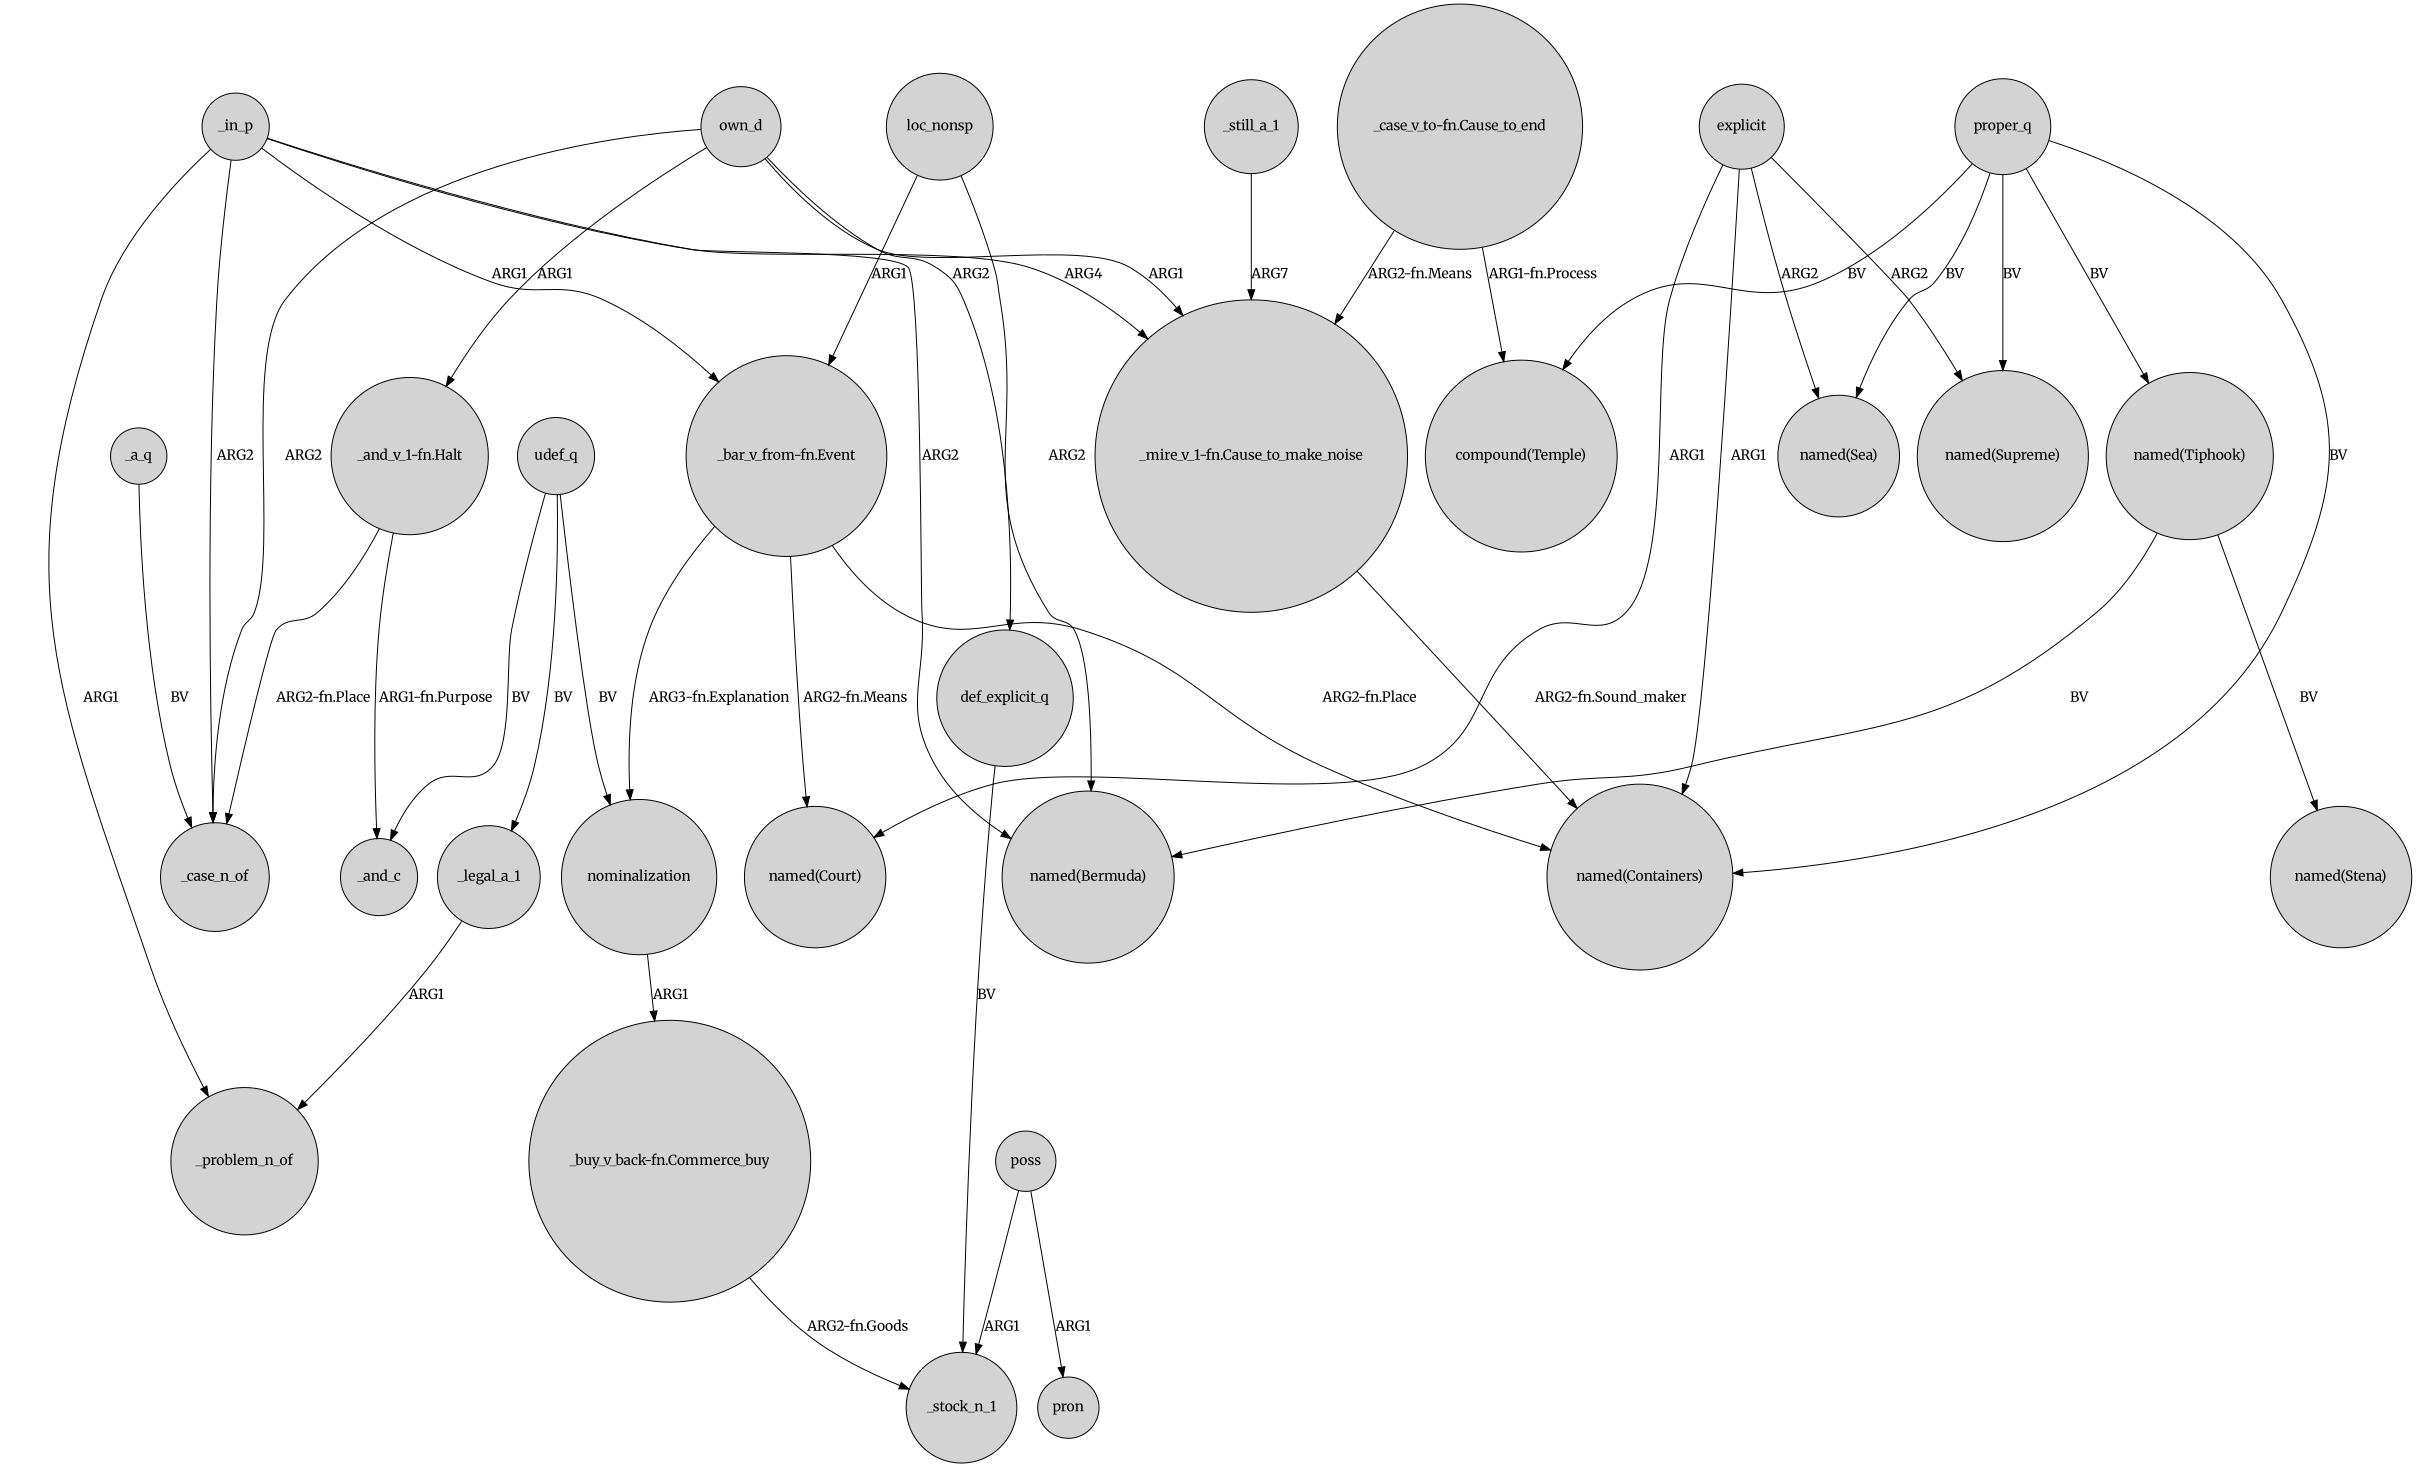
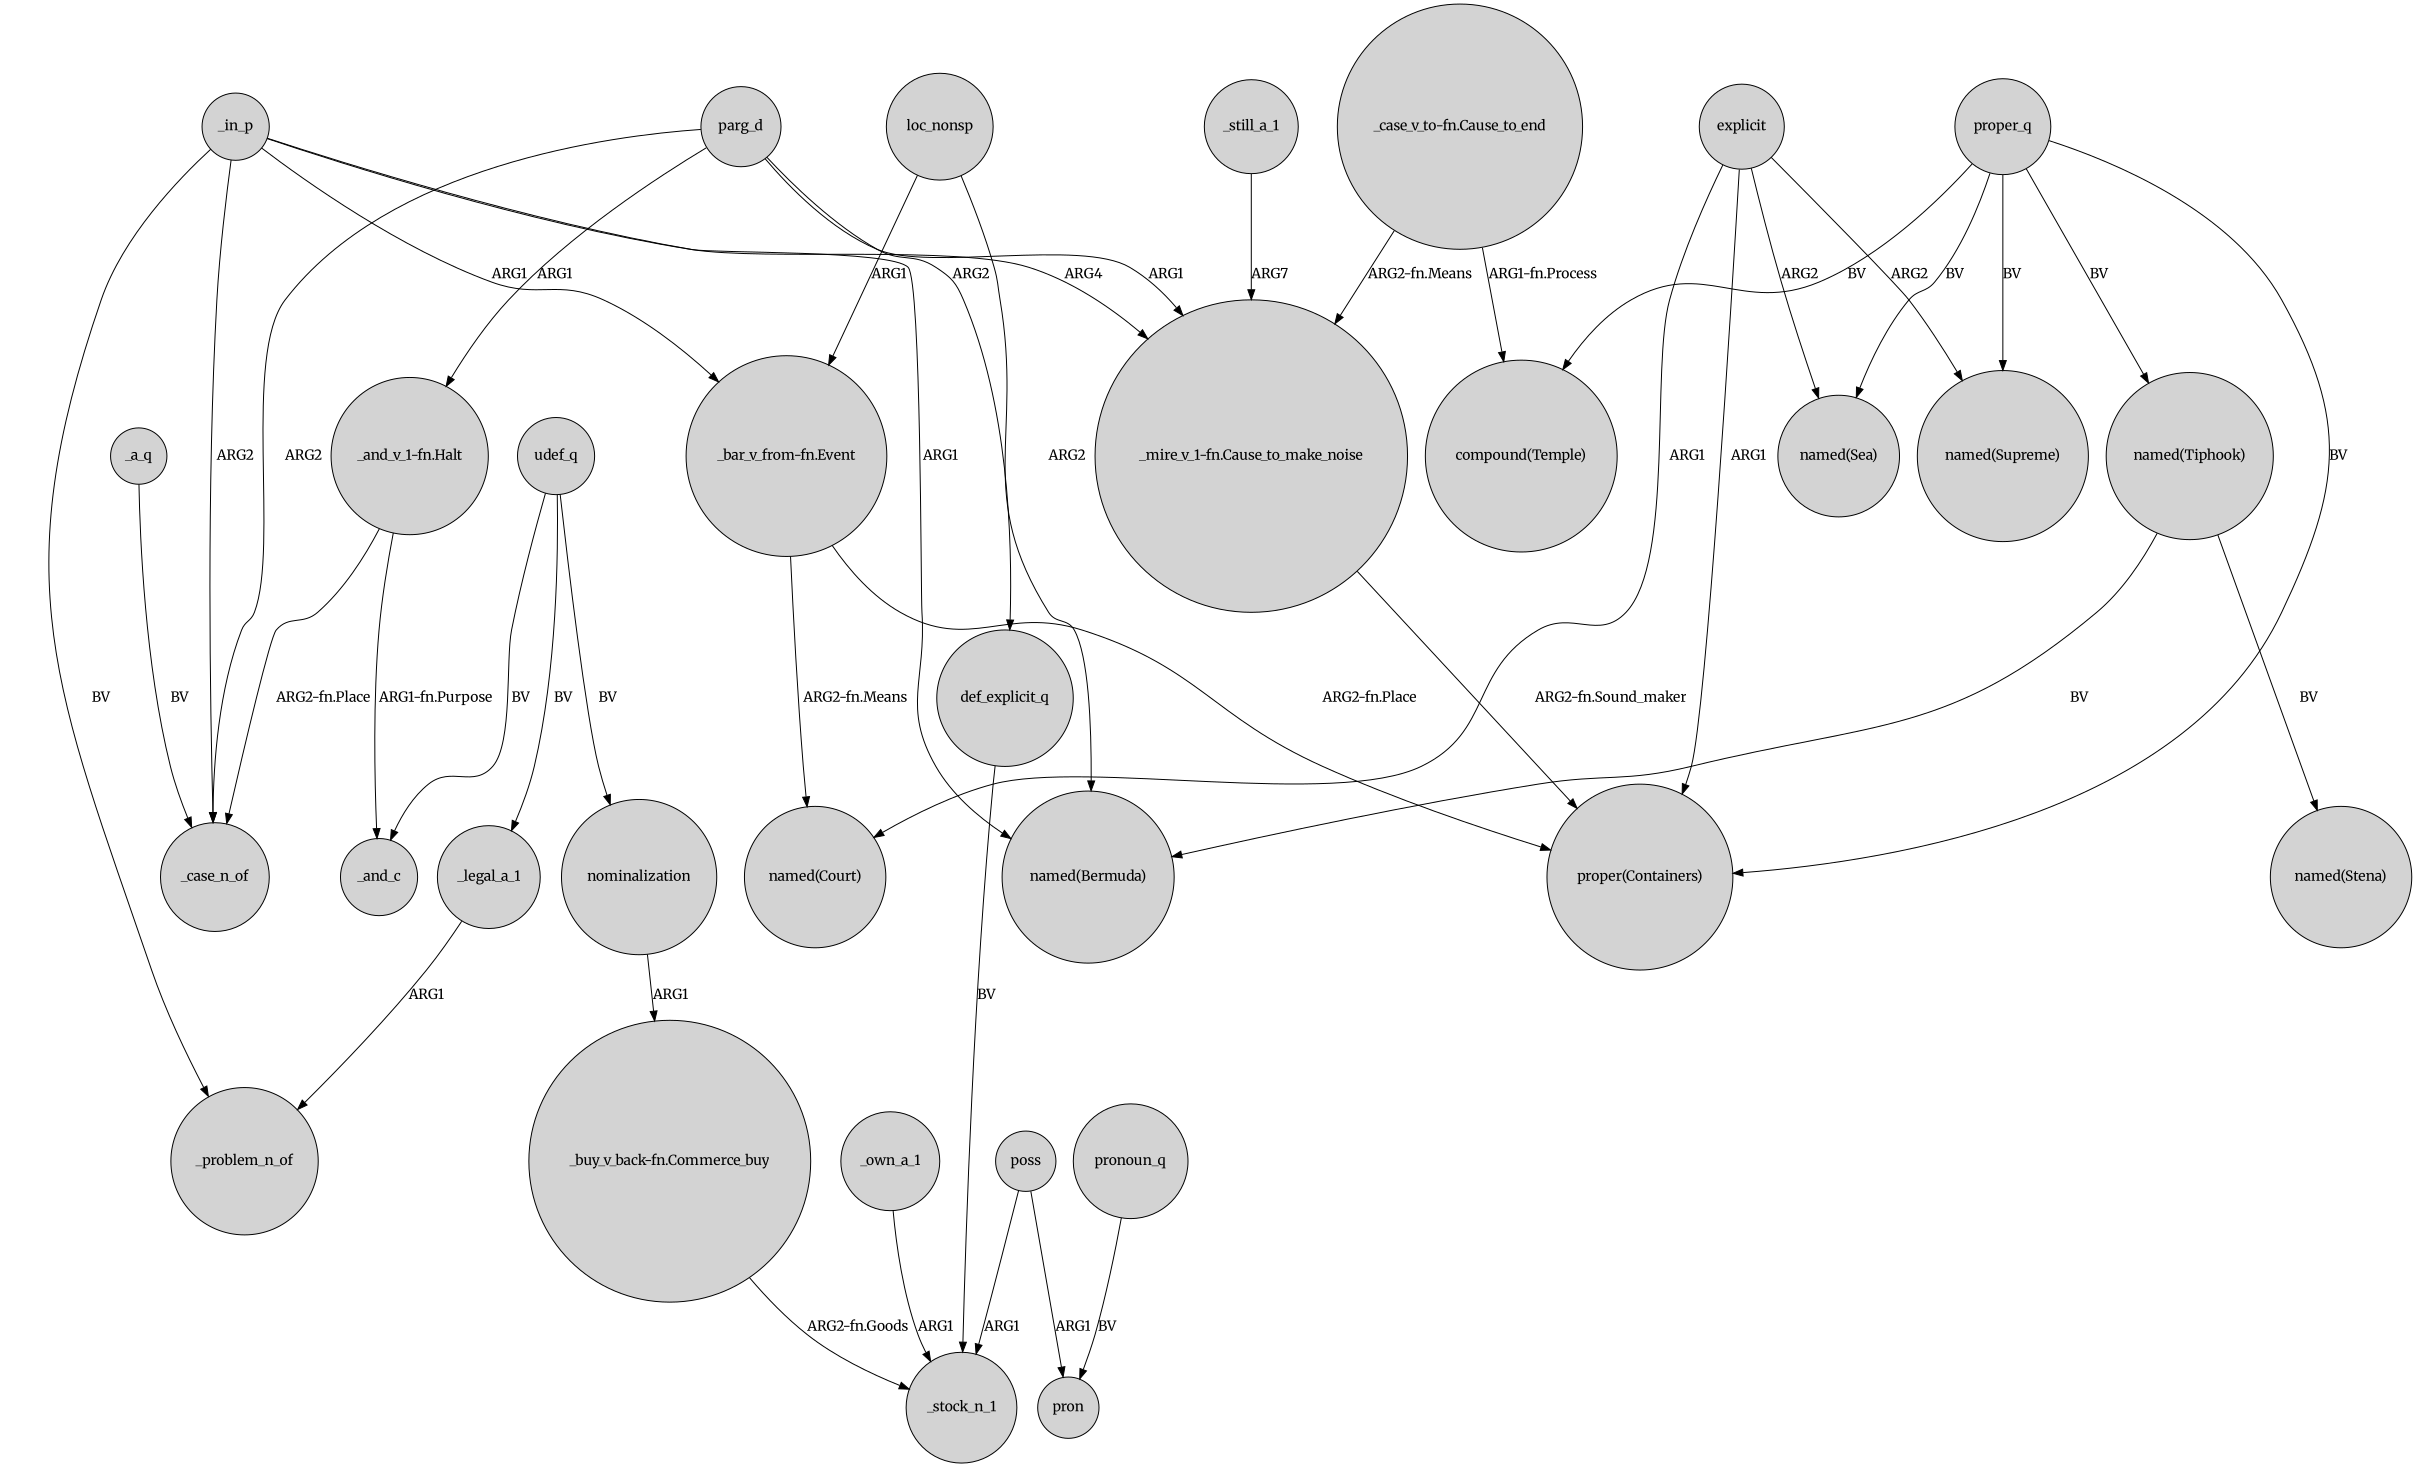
node "own_d": label "own_d" -> "parg_d"
edge "_in_p" -> "named(Bermuda)": label "ARG2" -> "ARG1"
edge "_bar_v_from-fn.Event" -> "nominalization": removed, label "ARG3-fn.Explanation"
edge "_in_p" -> "_problem_n_of": label "ARG1" -> "BV"
node "named(Containers)": label "named(Containers)" -> "proper(Containers)"
node "_own_a_1": added
node "pronoun_q": added
